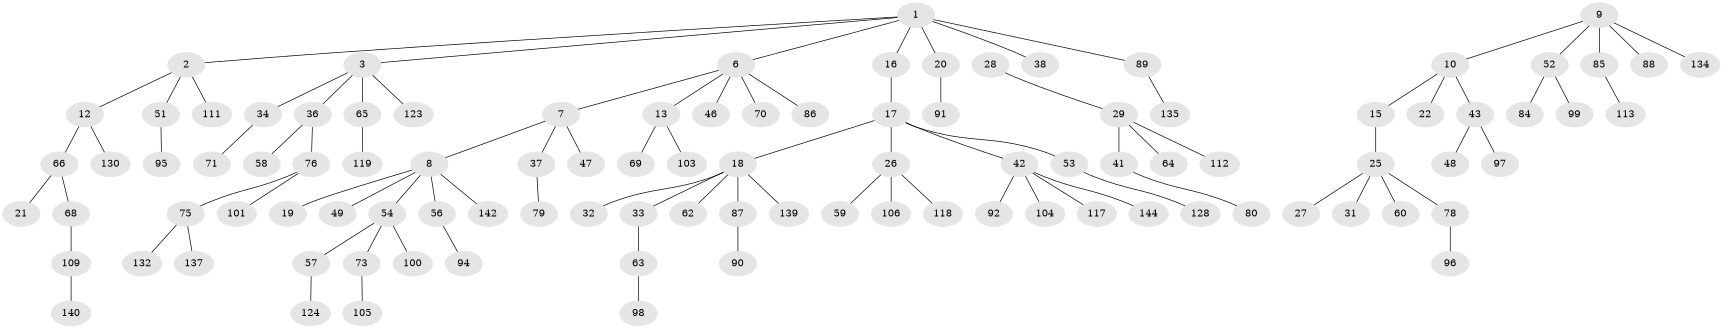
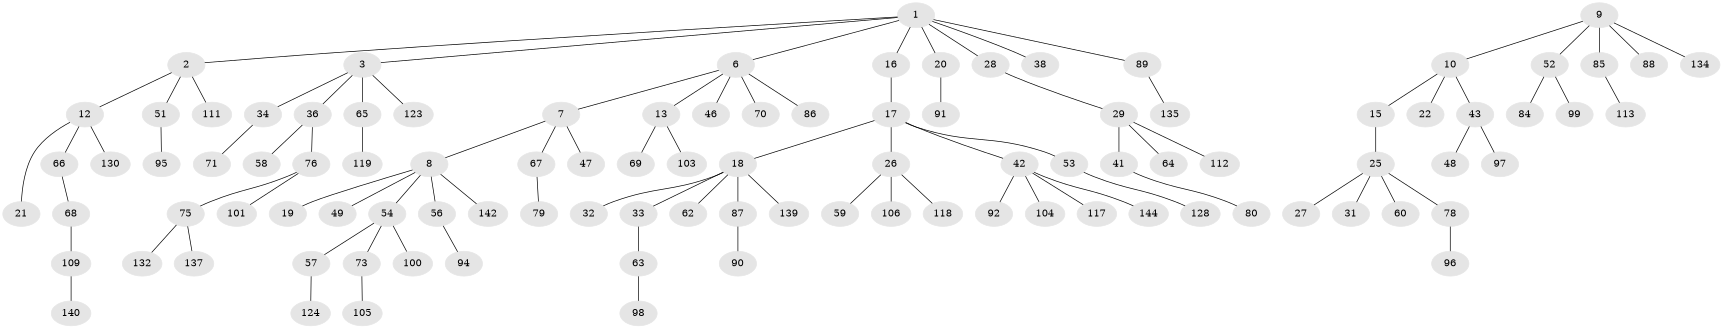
edge "1" -- "28": added
node "37": label "37" -> "67"
edge "66" -- "21": now "12" -- "21"
